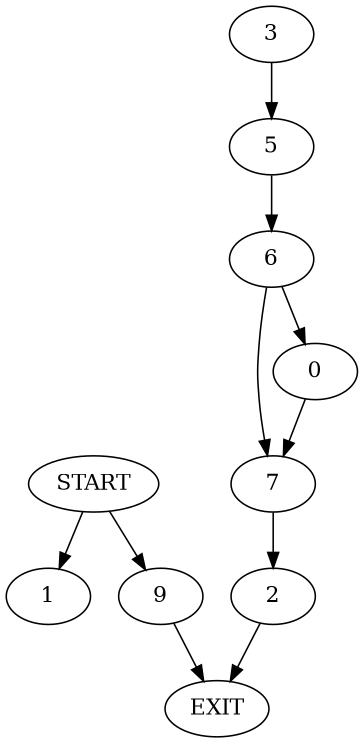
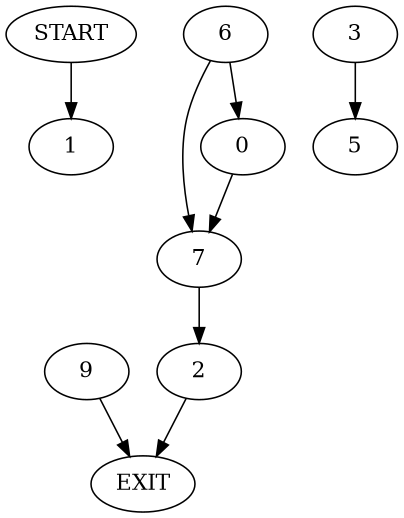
edge "5" -> "6": removed
edge "START" -> "9": removed
